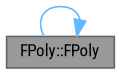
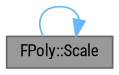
node "FPoly::FPoly": label "FPoly::FPoly" -> "FPoly::Scale"
